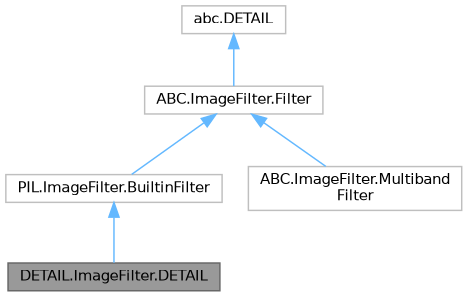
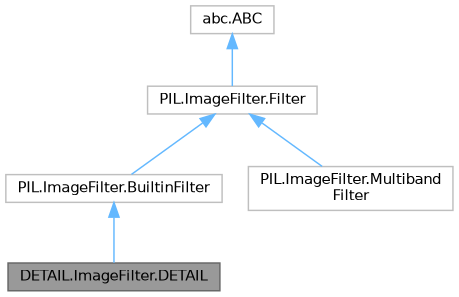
node "abc.DETAIL": label "abc.DETAIL" -> "abc.ABC"
node "ABC.ImageFilter.Filter": label "ABC.ImageFilter.Filter" -> "PIL.ImageFilter.Filter"
node "ABC.ImageFilter.Multiband Filter": label "ABC.ImageFilter.Multiband Filter" -> "PIL.ImageFilter.Multiband Filter"
